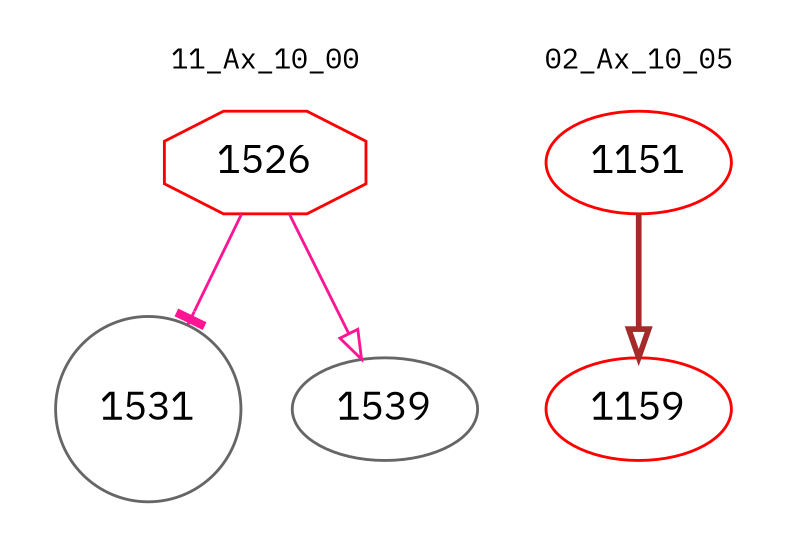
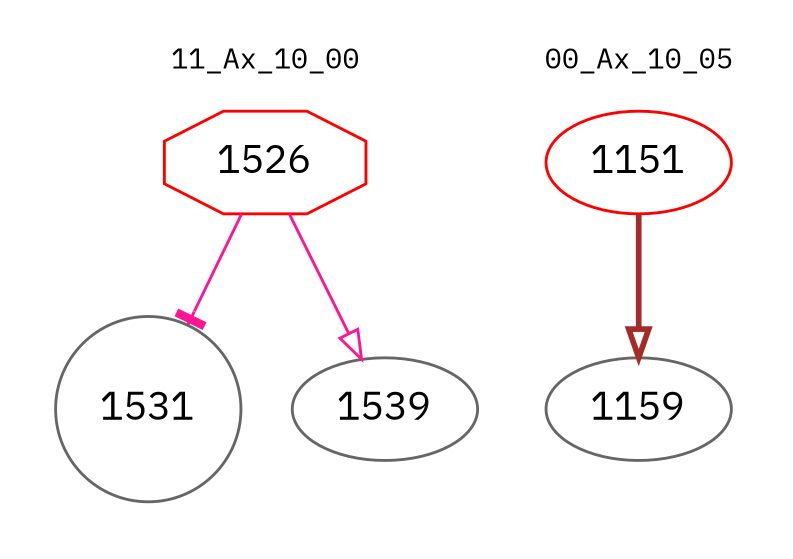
cluster "02_Ax_10_05": label "02_Ax_10_05" -> "00_Ax_10_05"
node "1159": color red -> gray40
